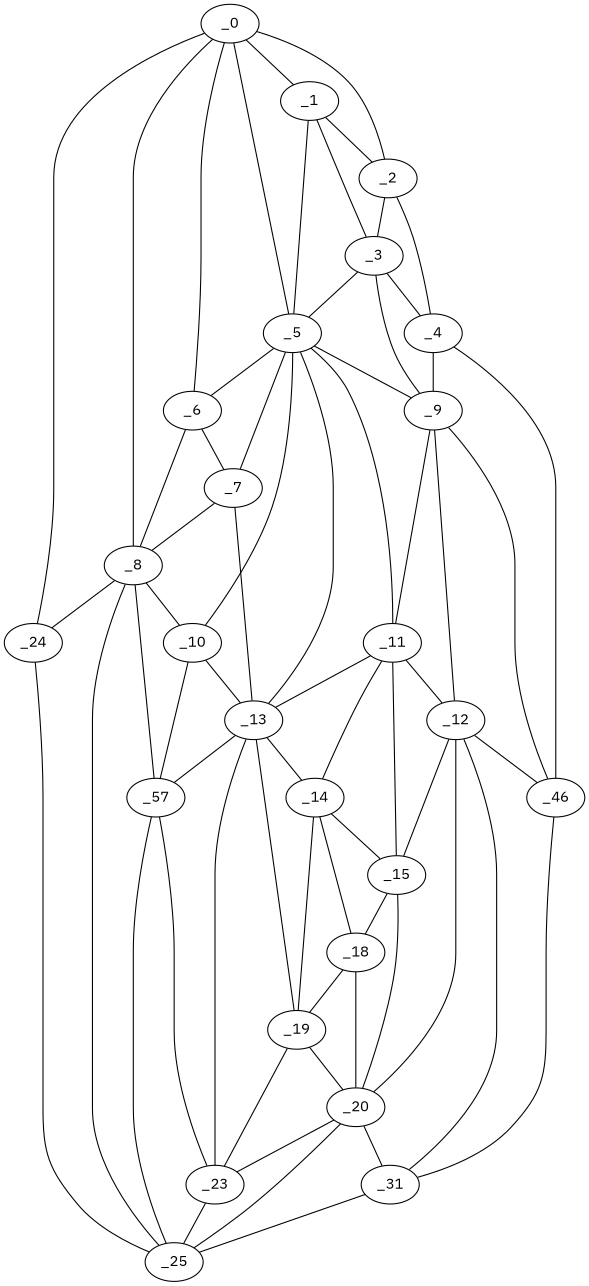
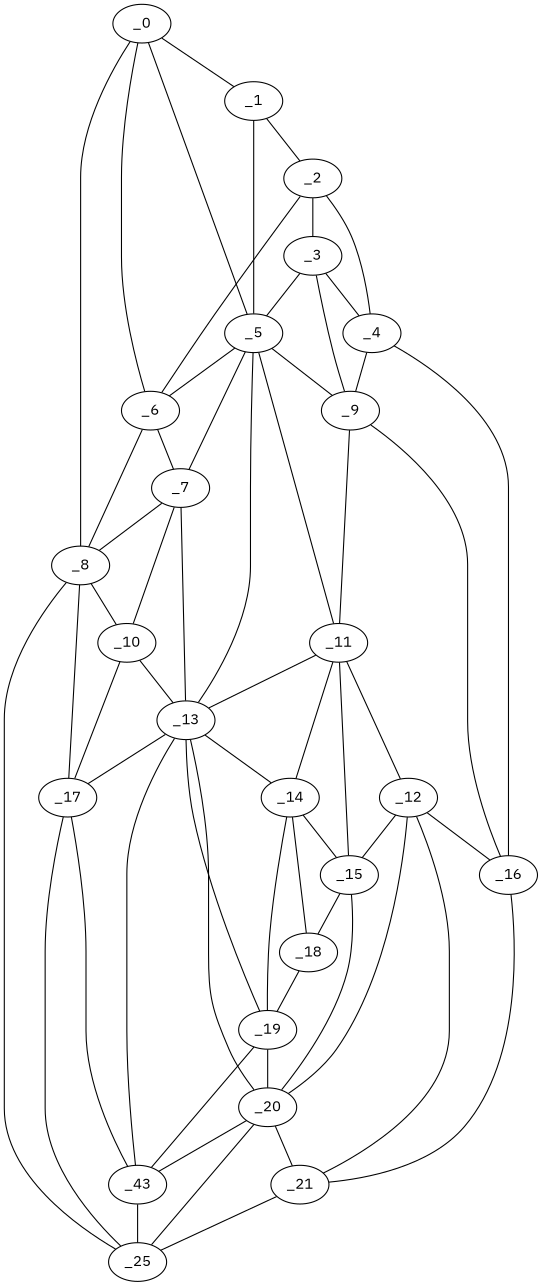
edge "_0" -- "_2": now "_6" -- "_2"
edge "_1" -- "_3": removed
edge "_5" -- "_10": now "_7" -- "_10"
edge "_9" -- "_12": removed
node "_24": removed
node "_57": label "_57" -> "_17"
node "_46": label "_46" -> "_16"
edge "_18" -- "_20": now "_13" -- "_20"
node "_23": label "_23" -> "_43"
node "_31": label "_31" -> "_21"
